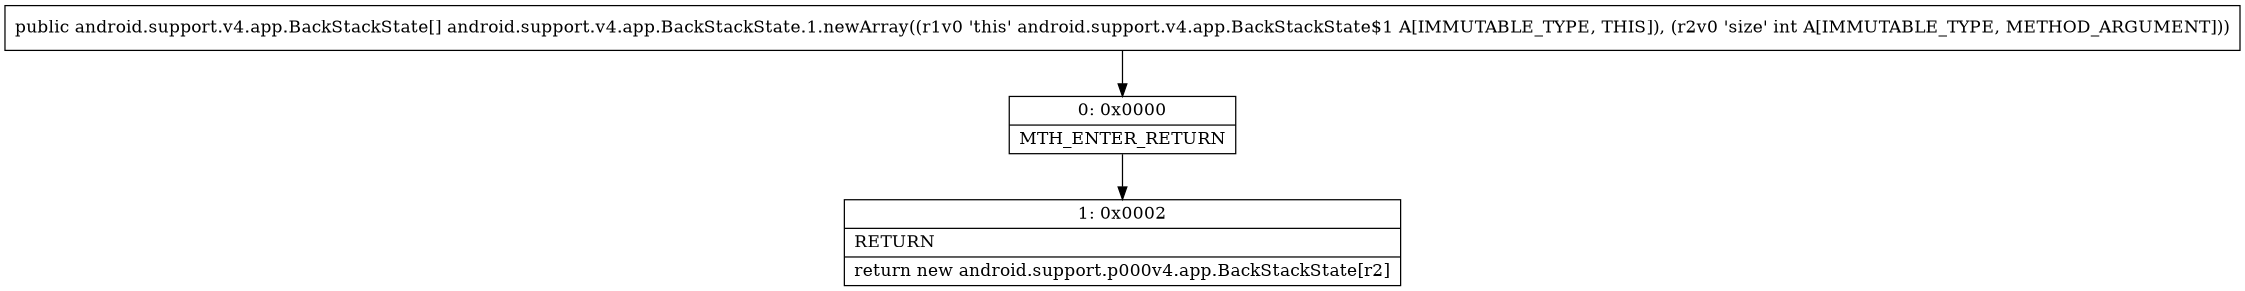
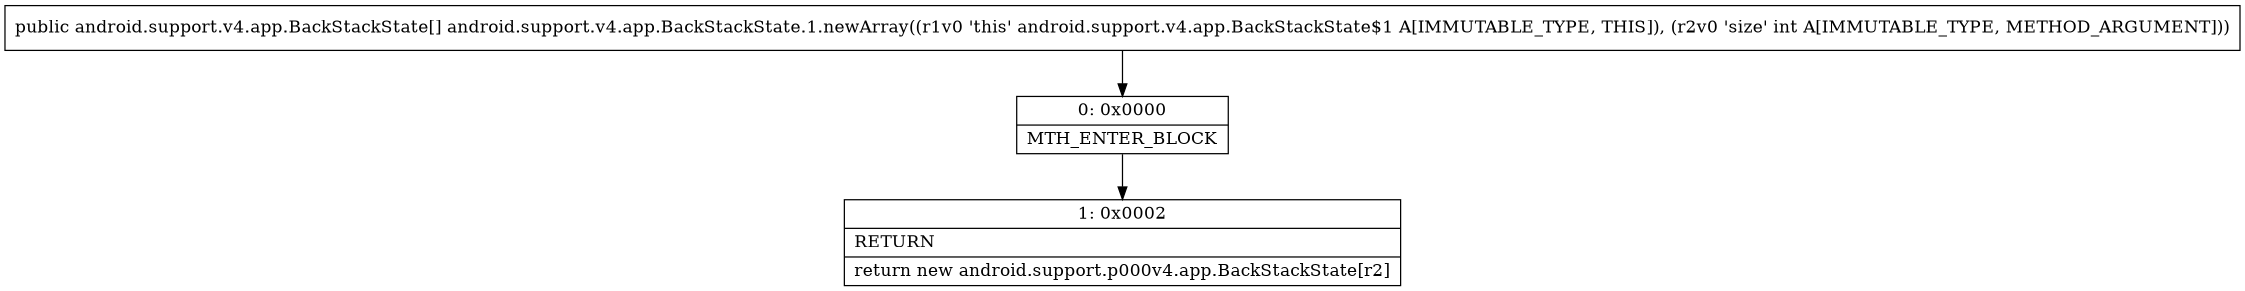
node "0: 0x0000": text "MTH_ENTER_RETURN" -> "MTH_ENTER_BLOCK"
